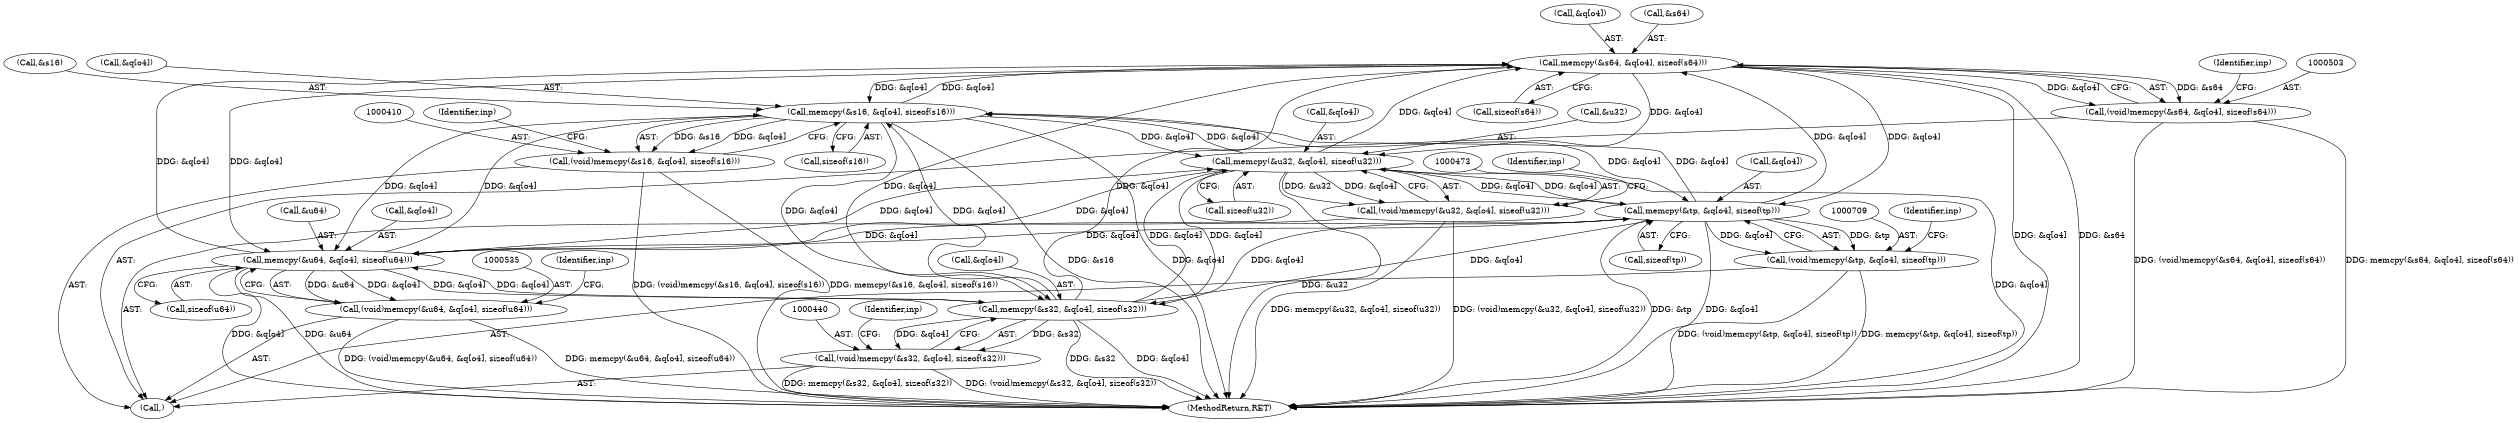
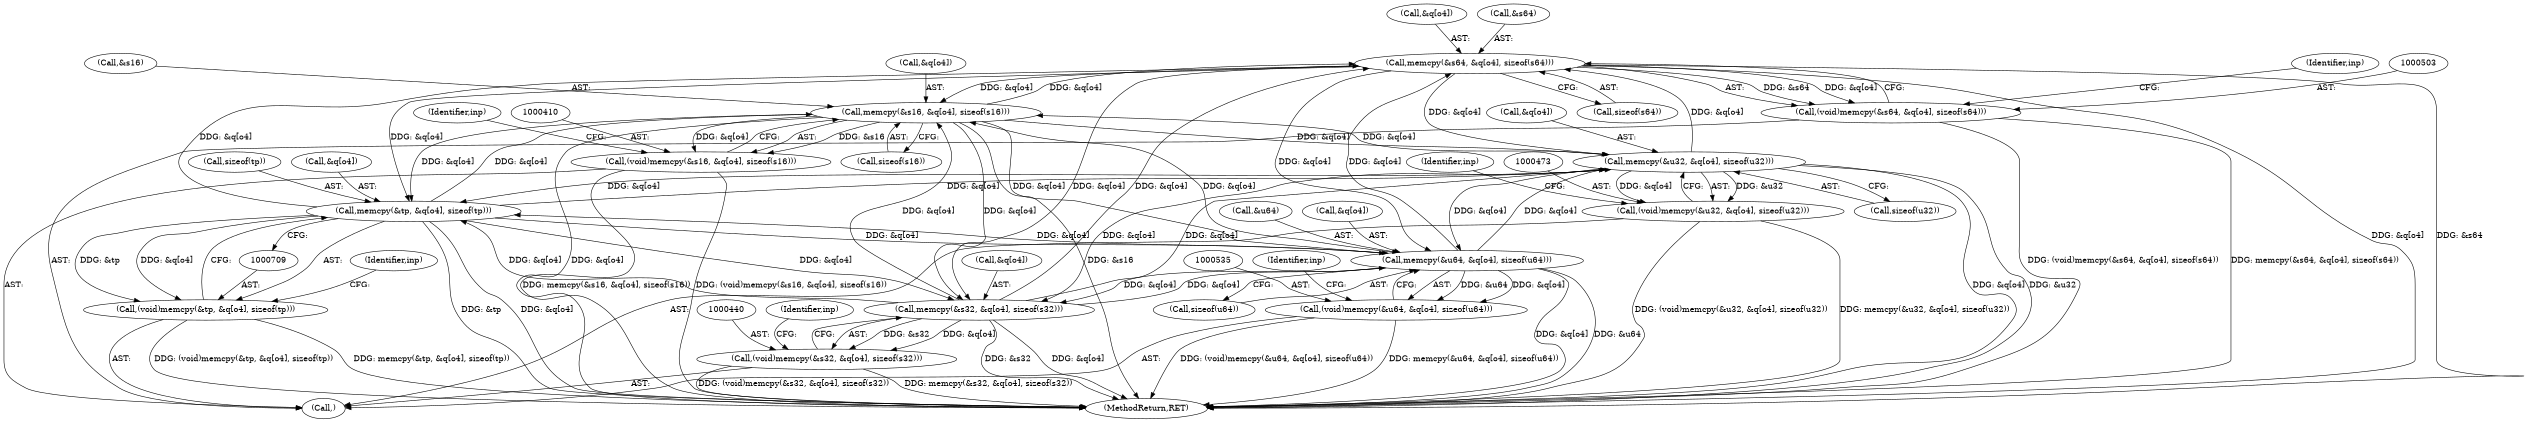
node "(Call,&u32)": removed
edge "(Call,memcpy(&tp, &q[o4], sizeof(tp)))" -> "(Call,sizeof(tp))": now "(Call,memcpy(&tp, &q[o4], sizeof(tp)))" -> "1000709"
